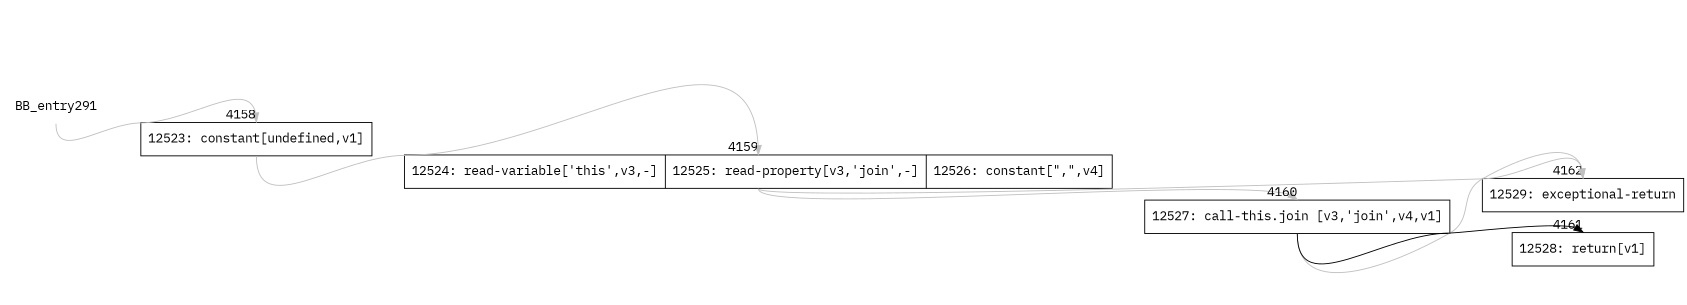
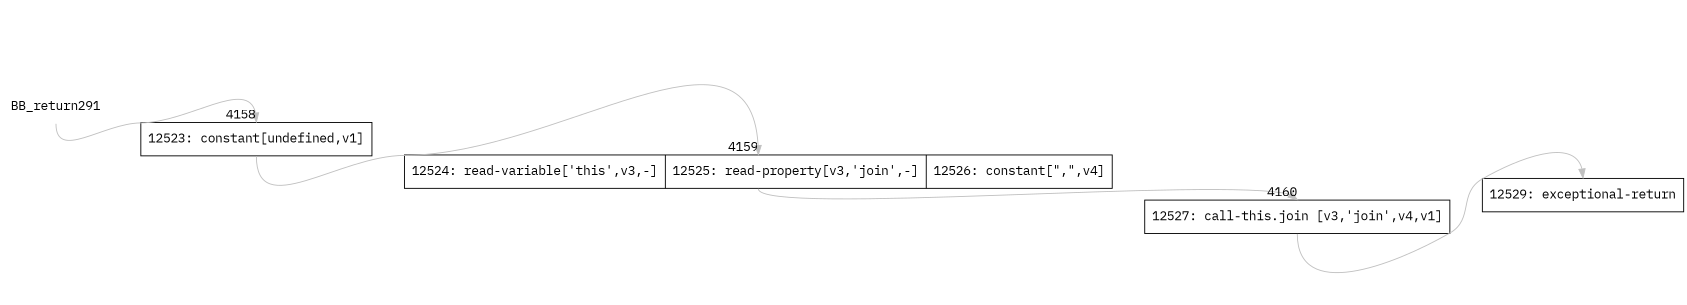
node "BB_entry291": label "BB_entry291" -> "BB_return291"
edge "12524: read-variable['this',v3,-]" -> "12529: exceptional-return": removed
node "12528: return[v1]": removed
